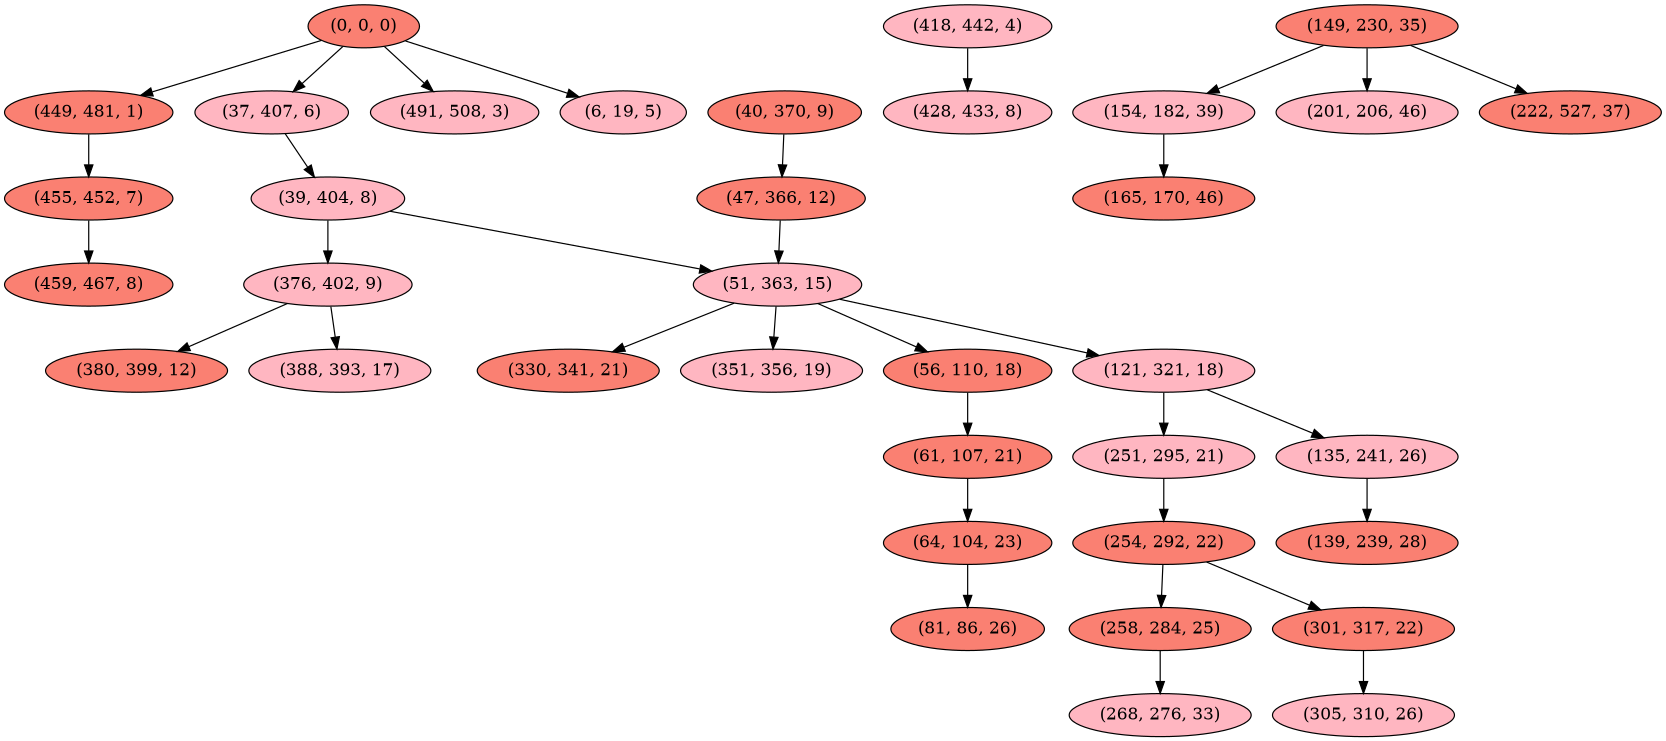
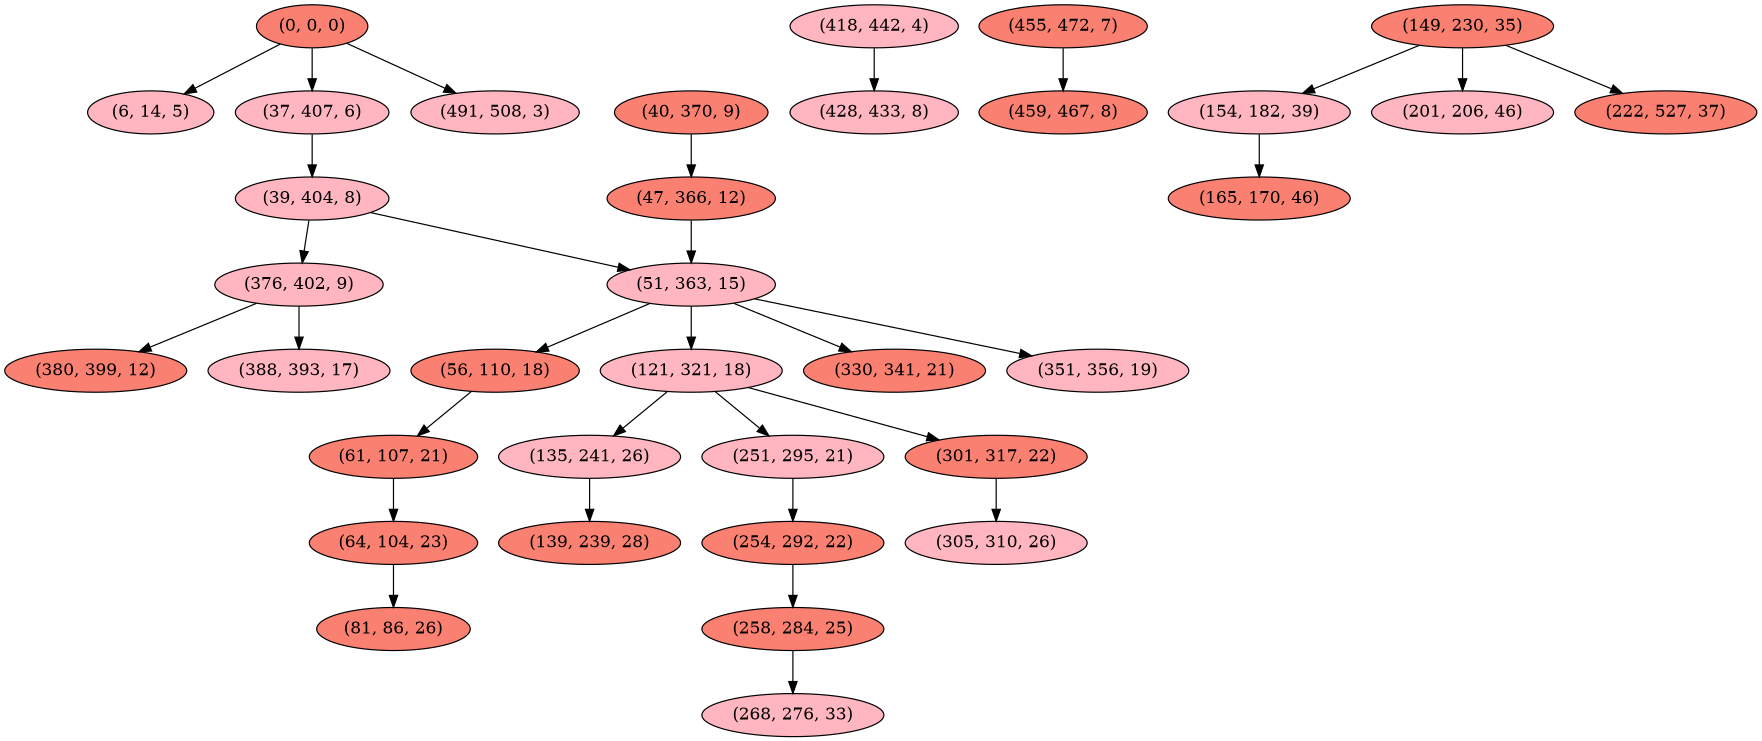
node "(449, 481, 1)": removed
node "(6, 19, 5)": label "(6, 19, 5)" -> "(6, 14, 5)"
node "(455, 452, 7)": label "(455, 452, 7)" -> "(455, 472, 7)"
edge "(254, 292, 22)" -> "(301, 317, 22)": now "(121, 321, 18)" -> "(301, 317, 22)"
